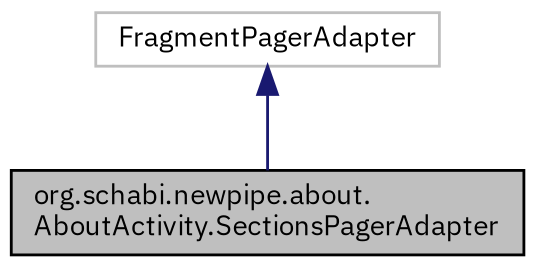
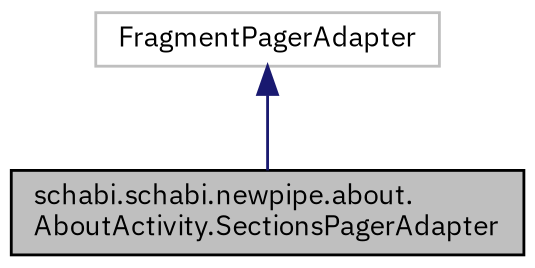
node "org.schabi.newpipe.about. AboutActivity.SectionsPagerAdapter": label "org.schabi.newpipe.about. AboutActivity.SectionsPagerAdapter" -> "schabi.schabi.newpipe.about. AboutActivity.SectionsPagerAdapter"
